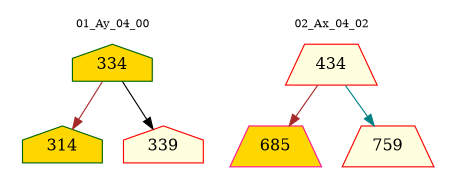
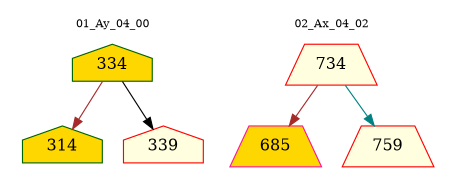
node "434": label "434" -> "734"
